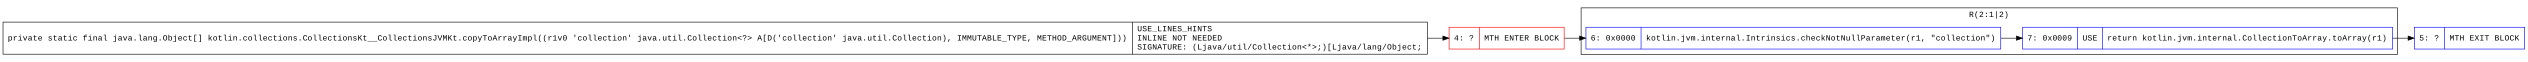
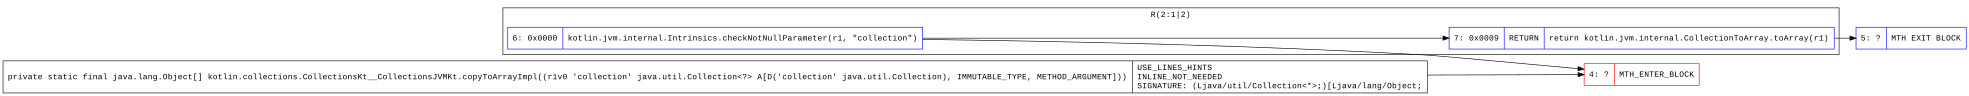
edge "4: ?" -> "6: 0x0000": reversed
node "7: 0x0009": text "USE" -> "RETURN"
